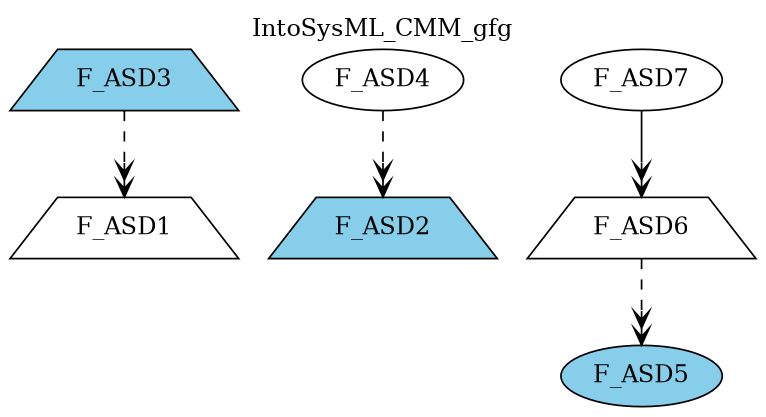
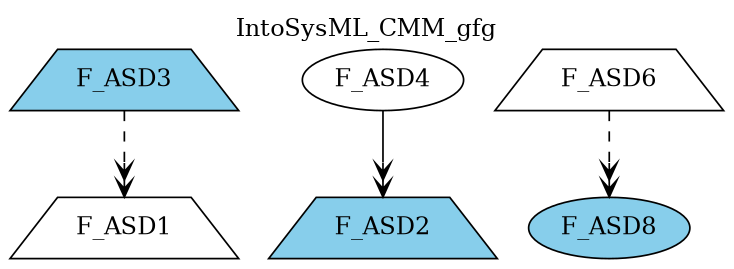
node "F_ASD7": removed
edge "F_ASD4" -> "F_ASD2": style dashed -> solid
node "F_ASD5": label "F_ASD5" -> "F_ASD8"
